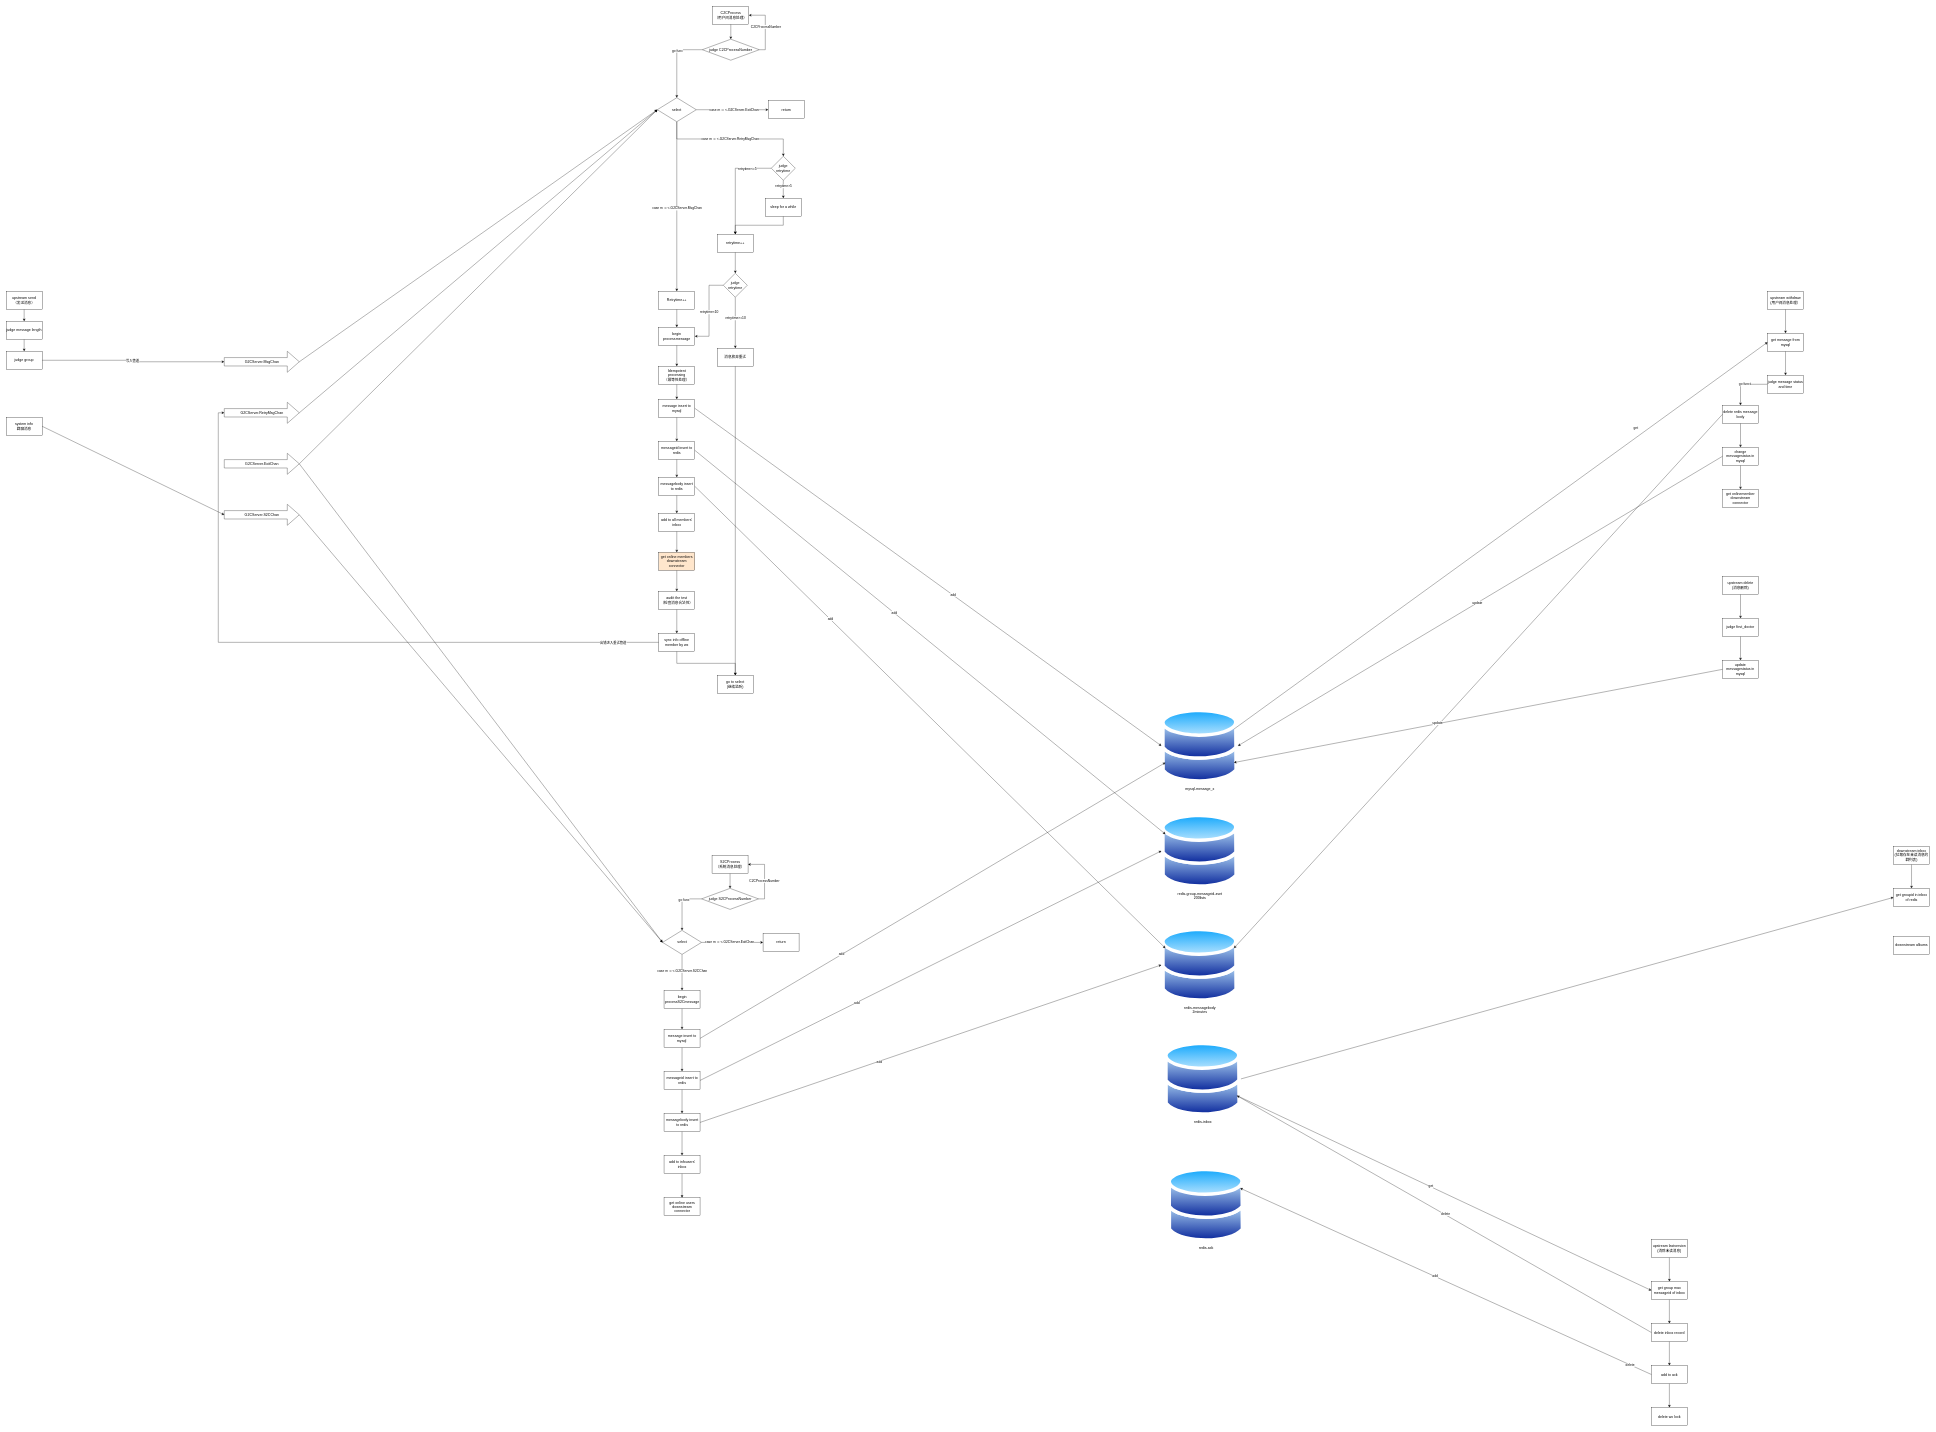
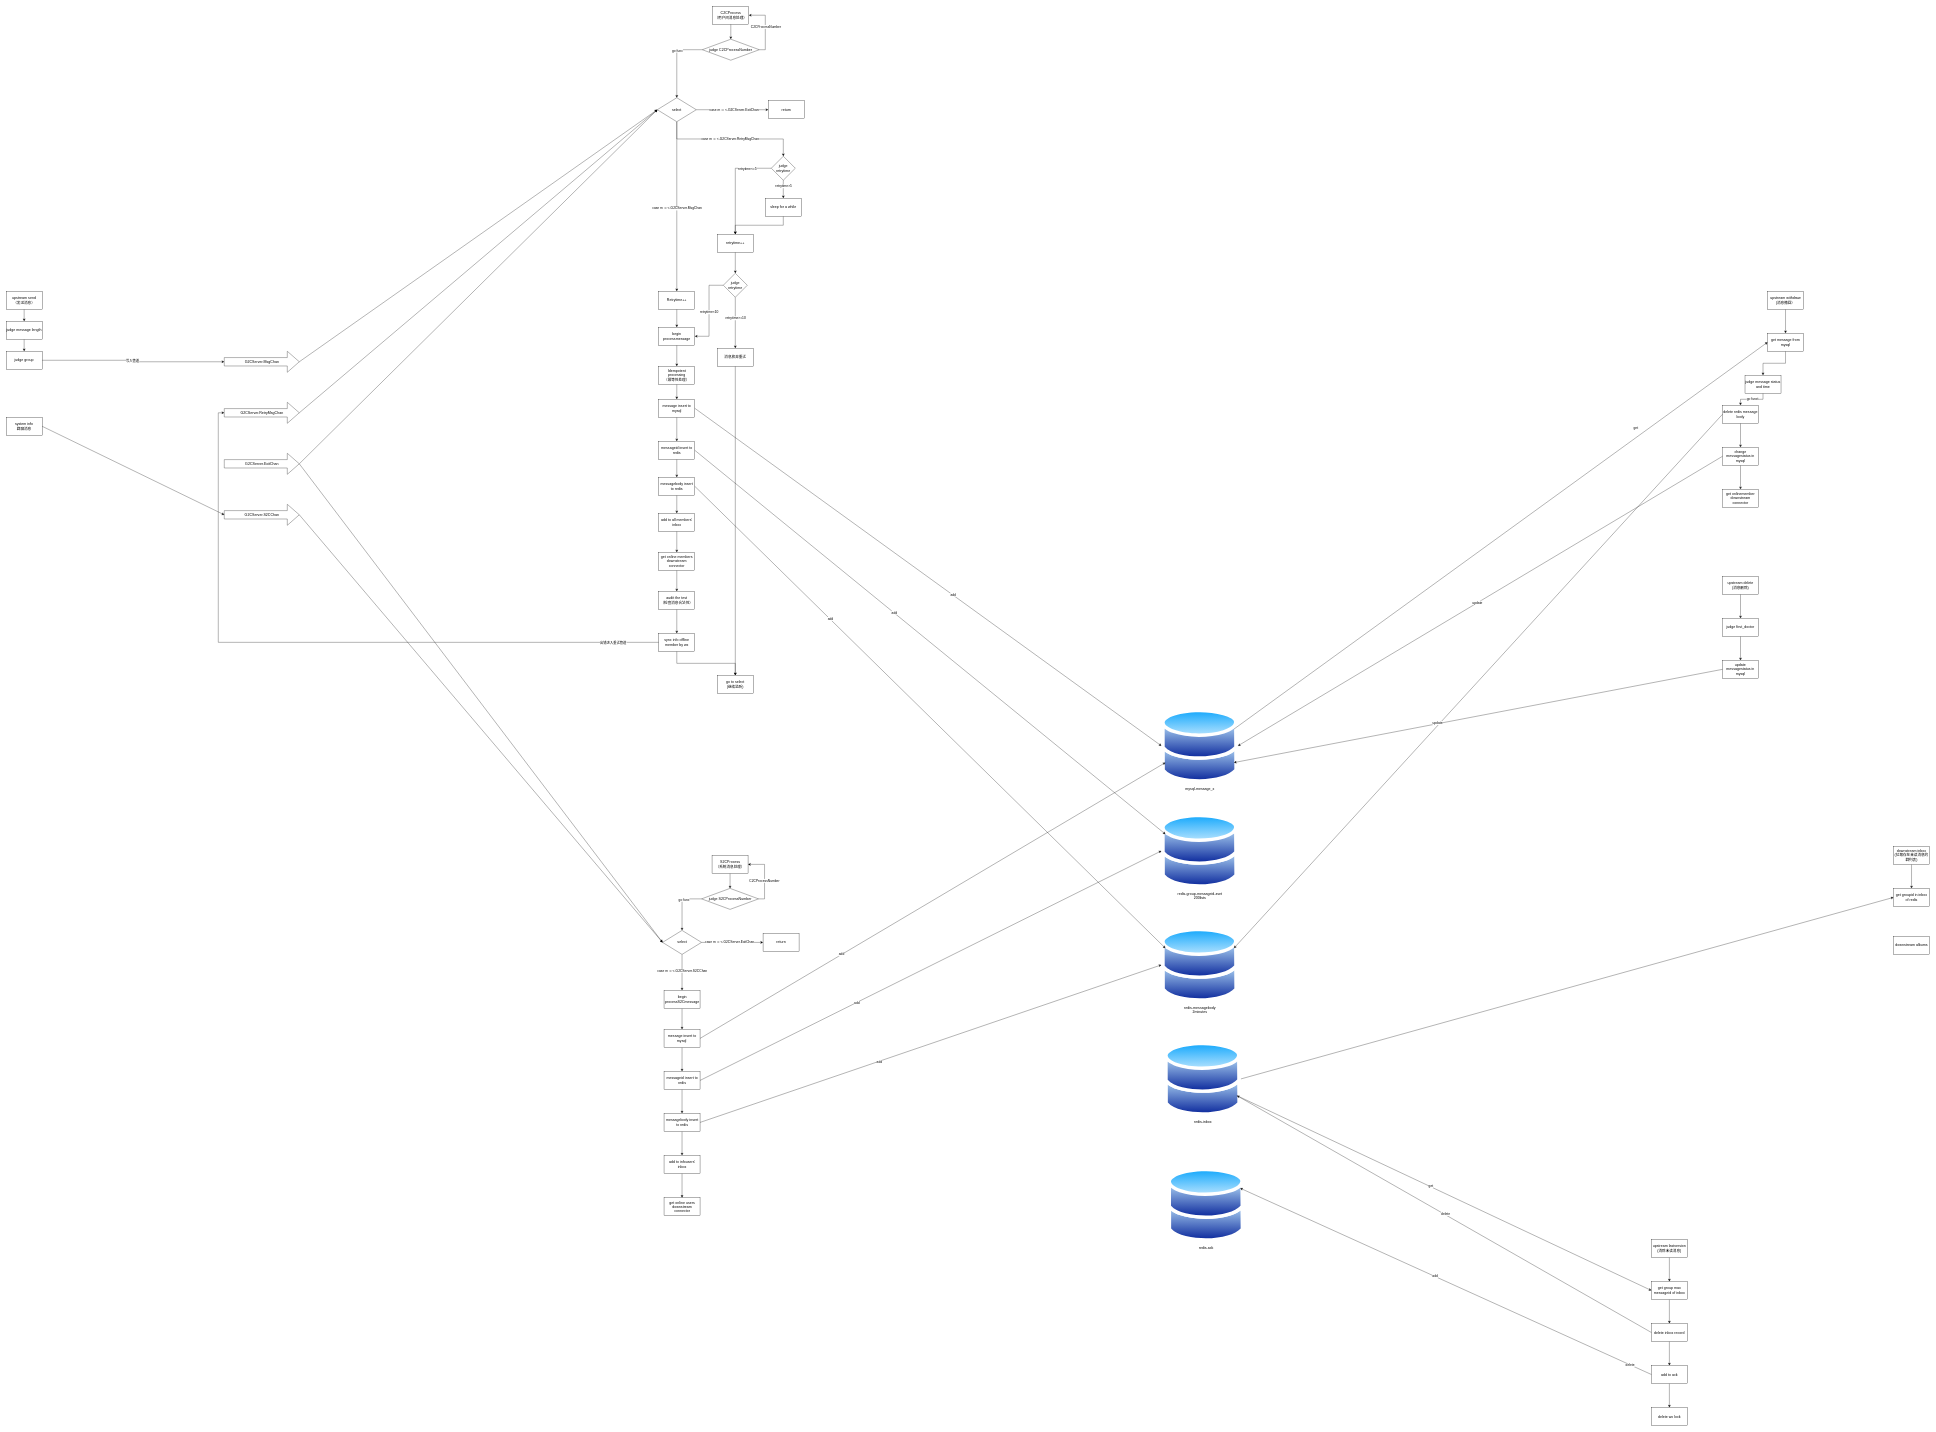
node "upstream withdraw (用户间消息处理）": label "upstream withdraw (用户间消息处理）" -> "upstream withdraw (消息撤回）"
node "judge message status and time": moved (1785, 384) -> (1763, 384)
node "get online members downstream connector": fillcolor #ffe6cc -> #ffffff
